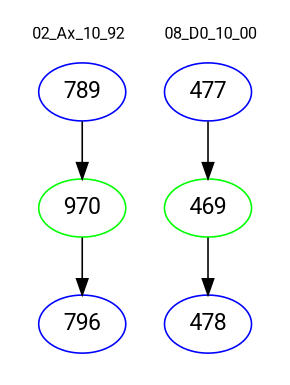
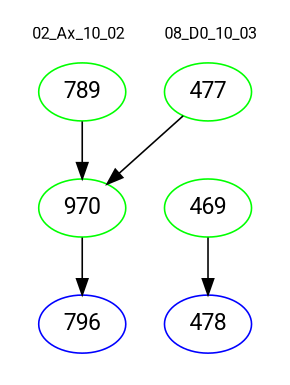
cluster "02_Ax_10_92": label "02_Ax_10_92" -> "02_Ax_10_02"
cluster "08_D0_10_00": label "08_D0_10_00" -> "08_D0_10_03"
node "789": color blue -> green
node "477": color blue -> green
edge "477" -> "469": now "477" -> "970"
